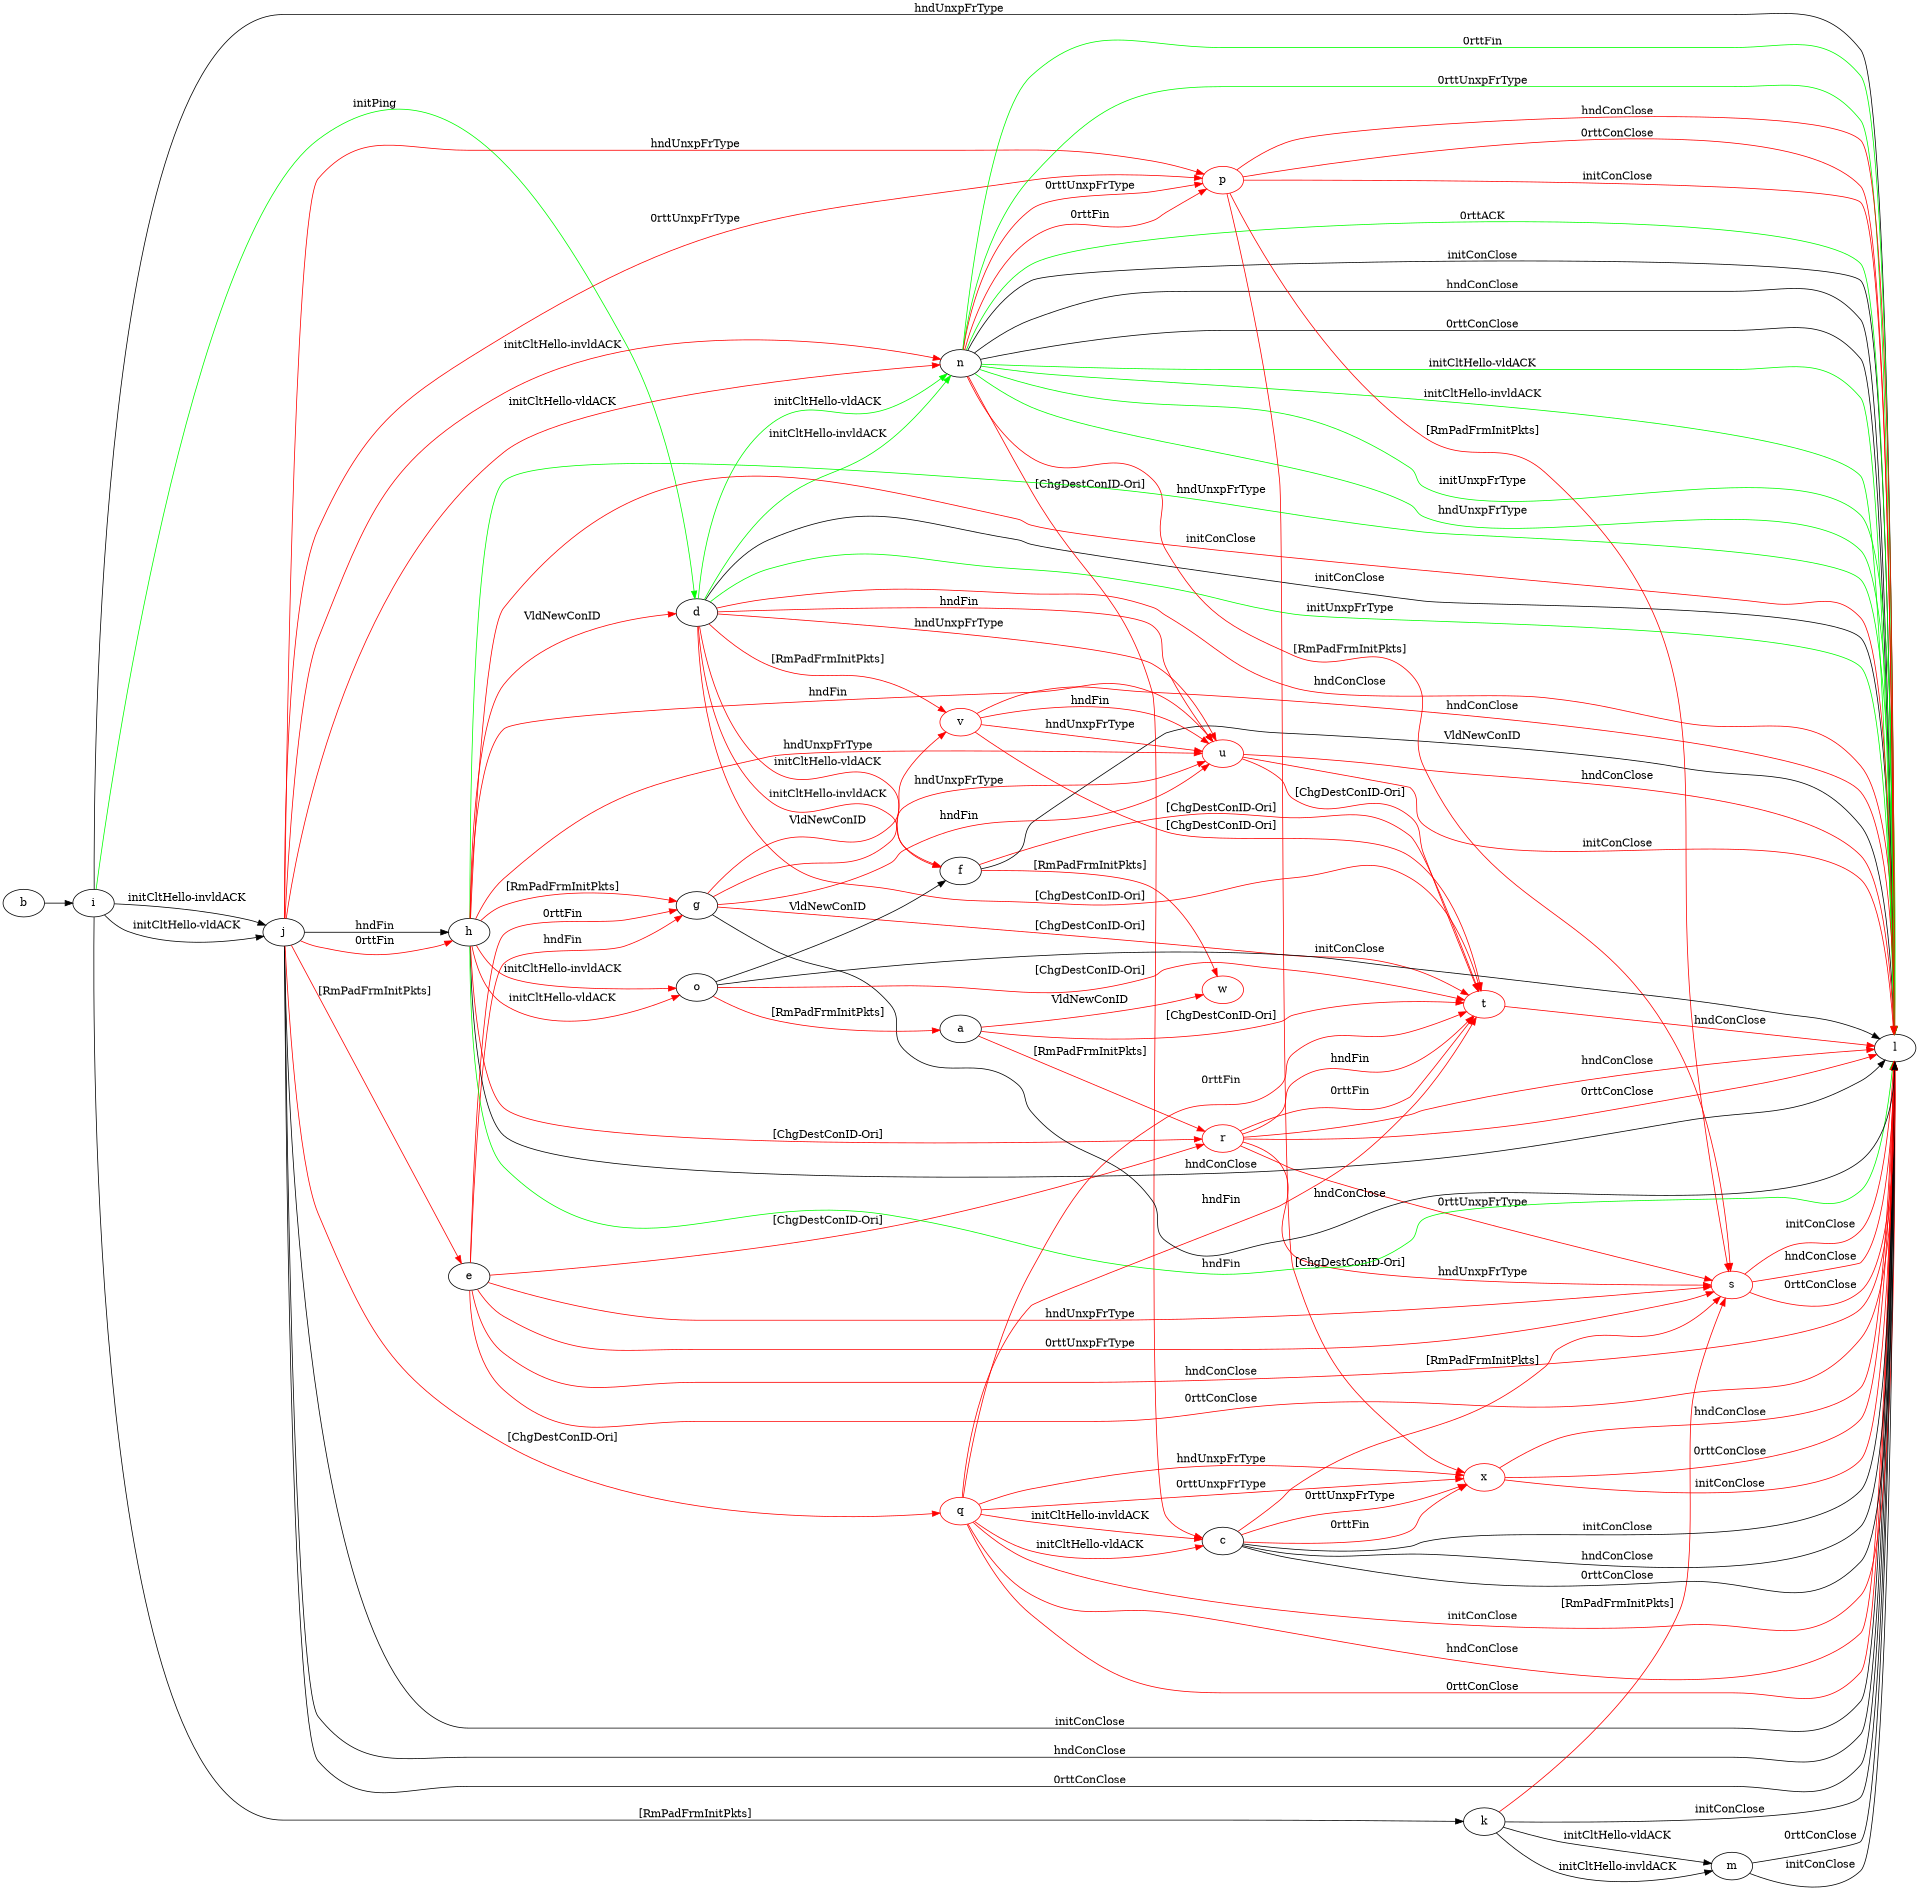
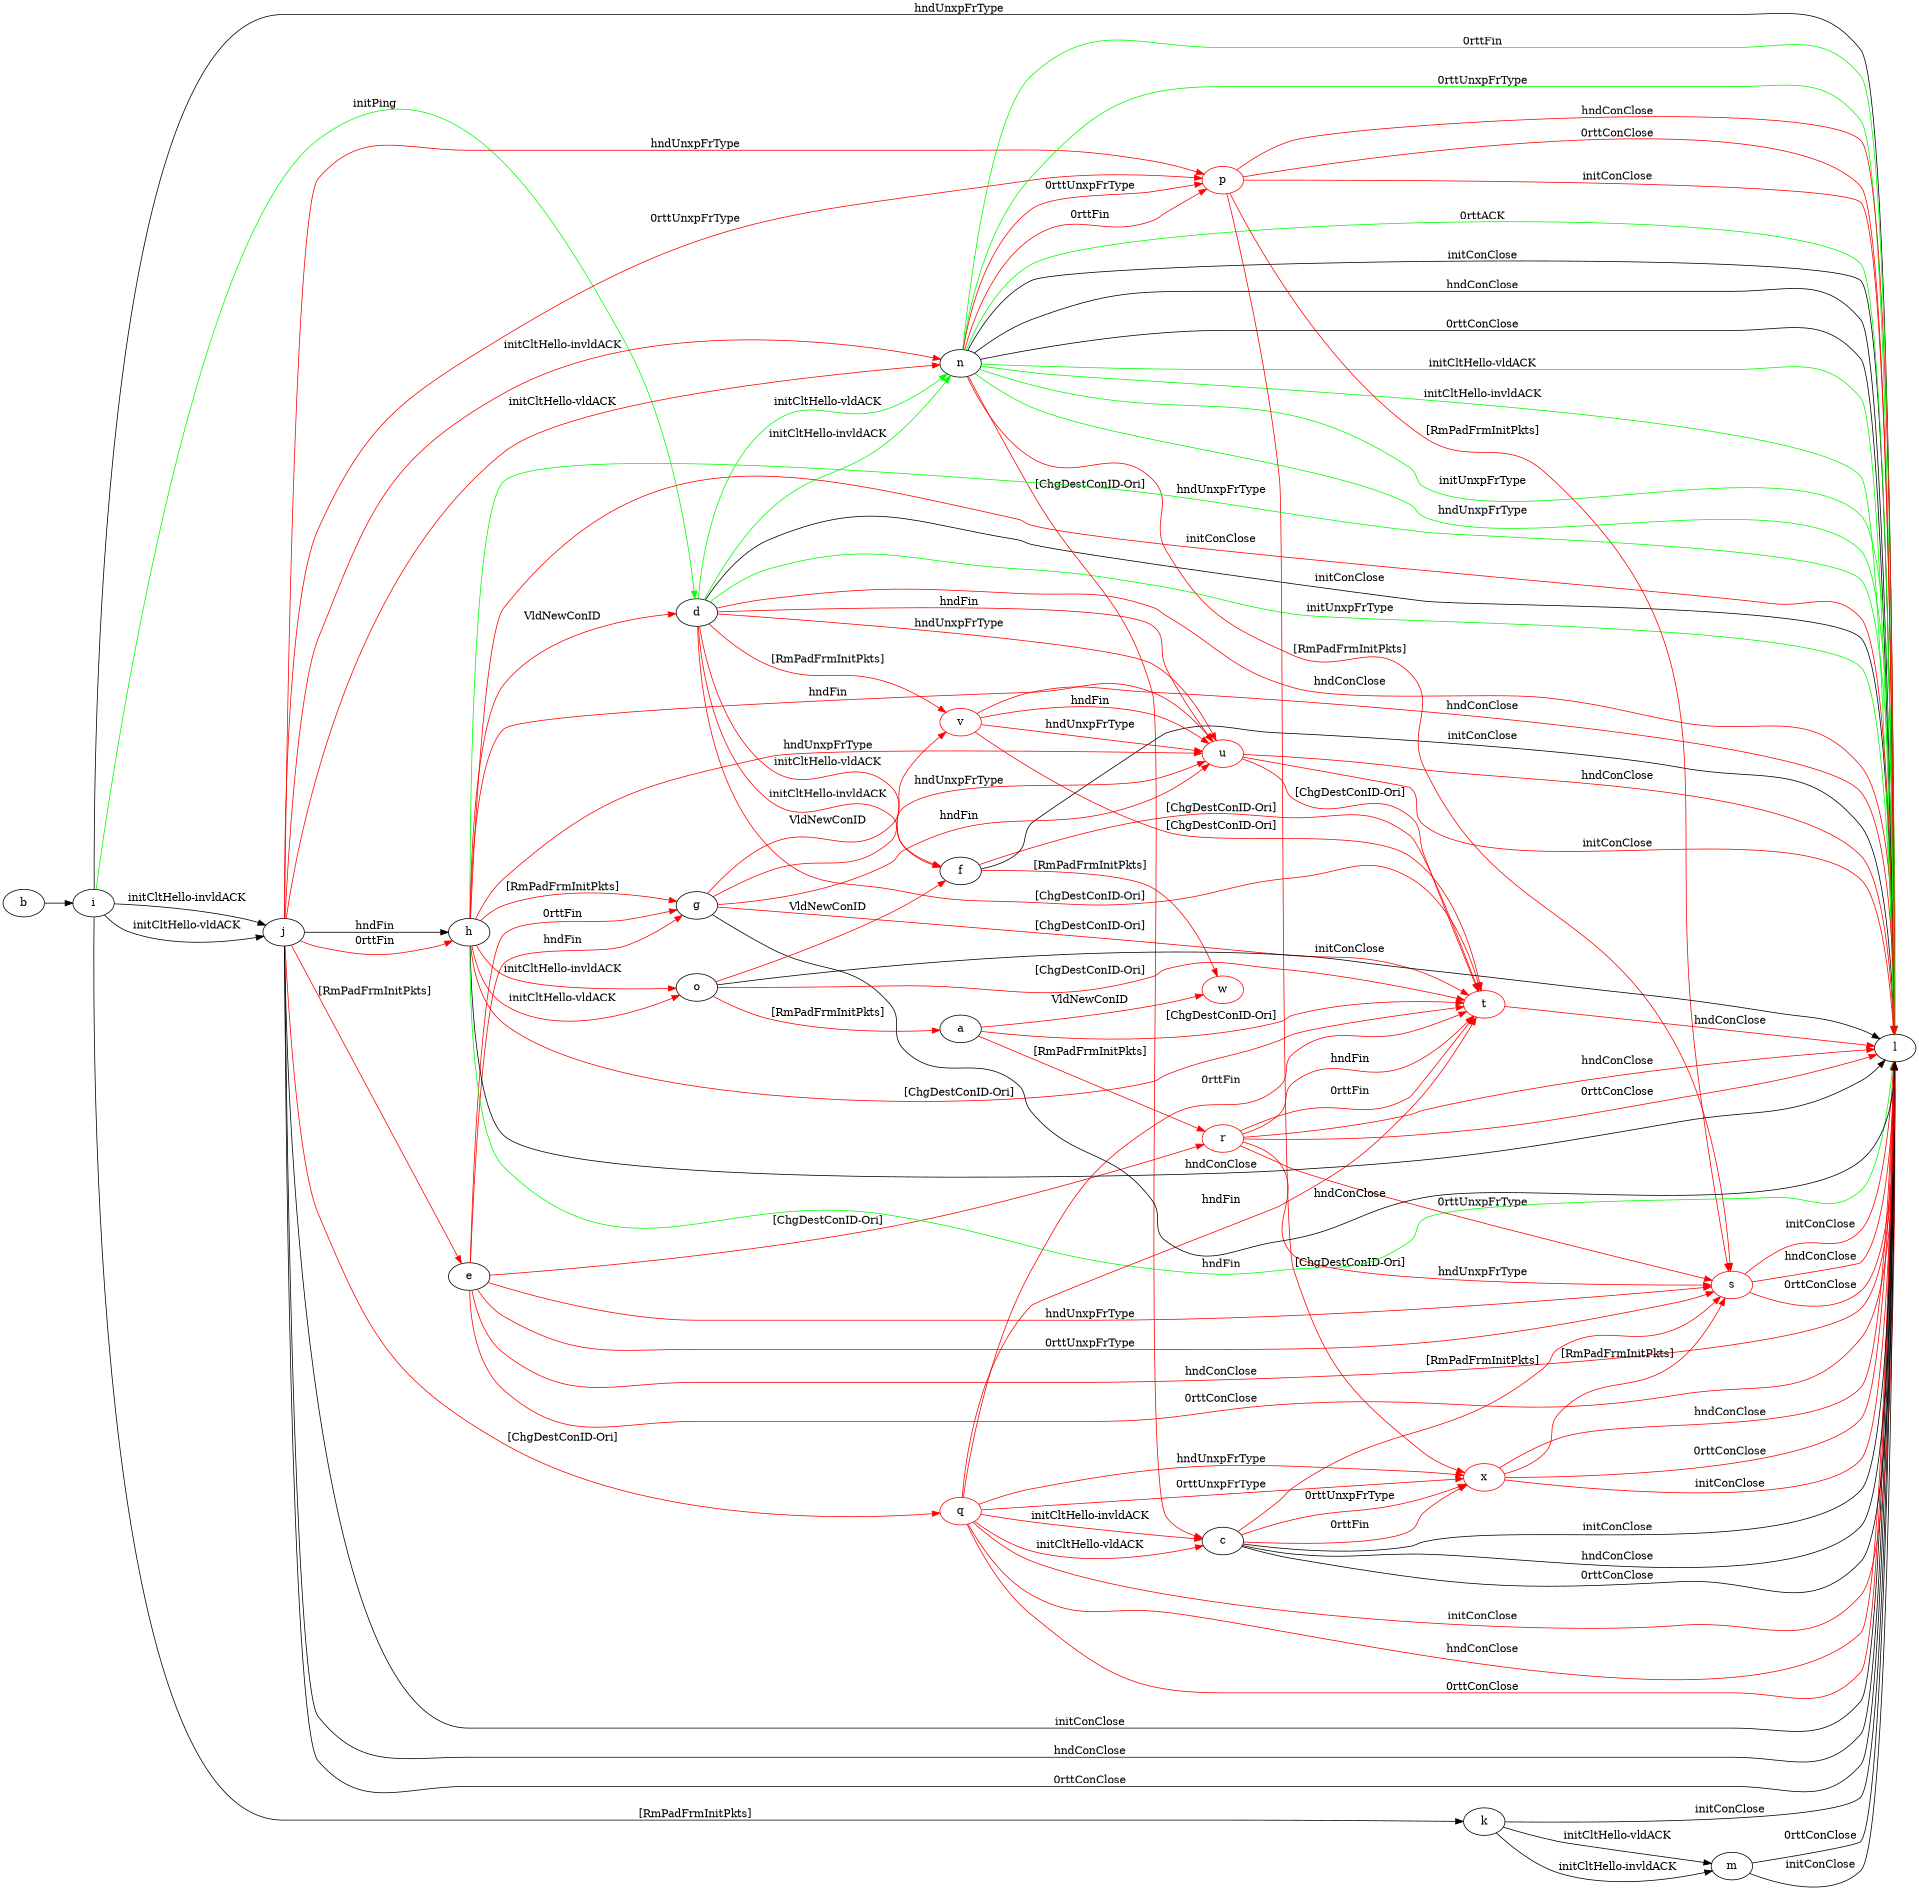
edge "f" -> "l": label "VldNewConID " -> "initConClose "
edge "o" -> "f": color black -> red
edge "h" -> "r": now "h" -> "t"
edge "k" -> "s": now "x" -> "s"
